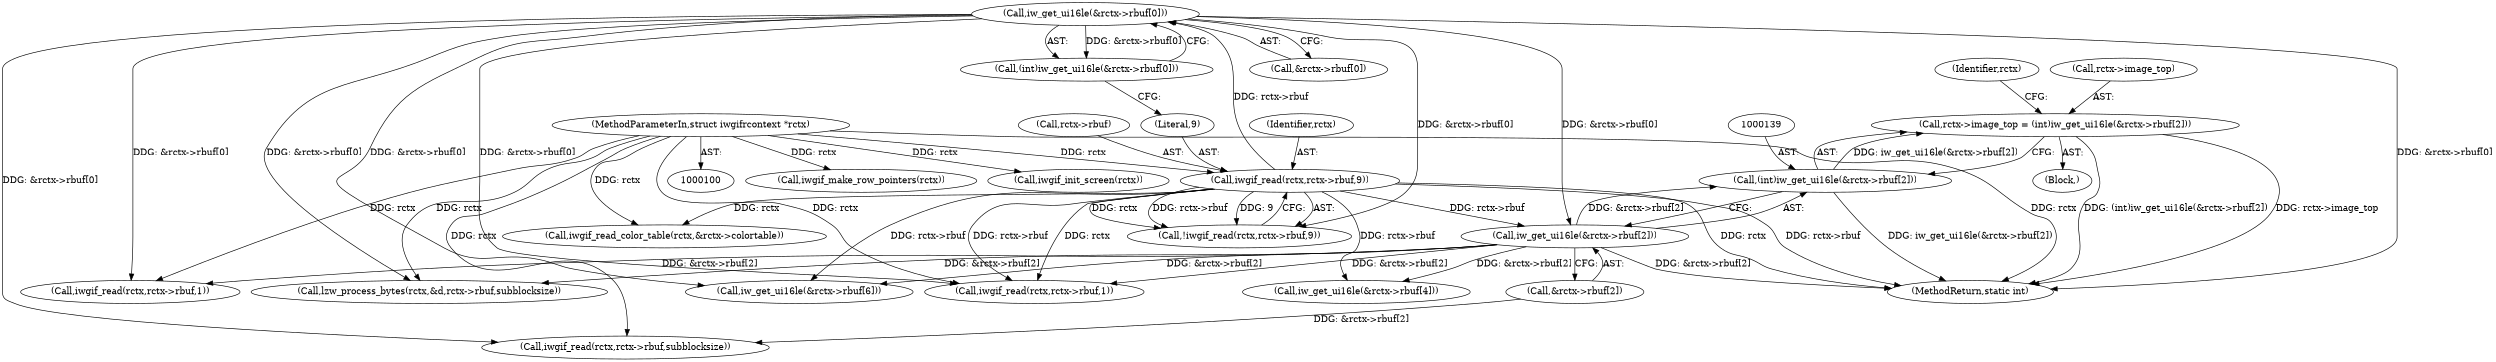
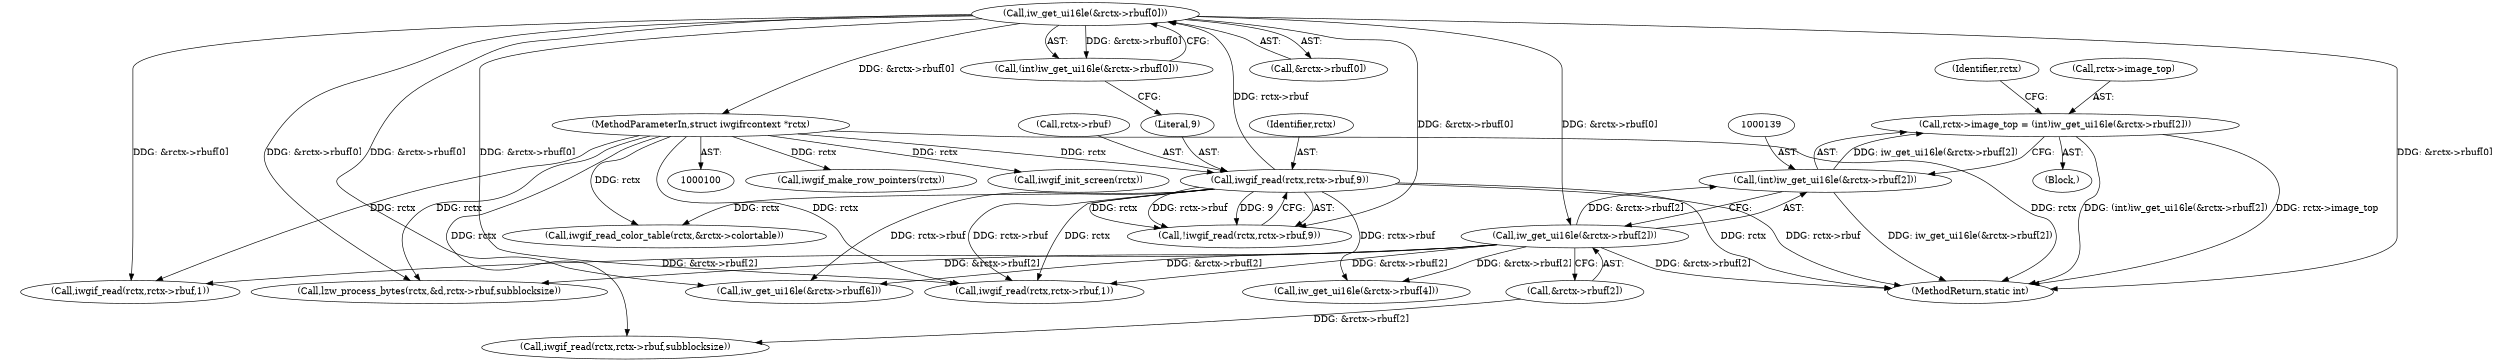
edge "(Call,iw_get_ui16le(&rctx->rbuf[0]))" -> "(Call,iwgif_read(rctx,rctx->rbuf,subblocksize))": now "(Call,iw_get_ui16le(&rctx->rbuf[0]))" -> "(MethodParameterIn,struct iwgifrcontext *rctx)"
edge "(Call,iw_get_ui16le(&rctx->rbuf[0]))" -> "(Call,&rctx->rbuf[0])": label "CFG: " -> "AST: "
edge "(Call,iwgif_read(rctx,rctx->rbuf,9))" -> "(Call,iw_get_ui16le(&rctx->rbuf[2]))": removed, label "DDG: rctx->rbuf"
